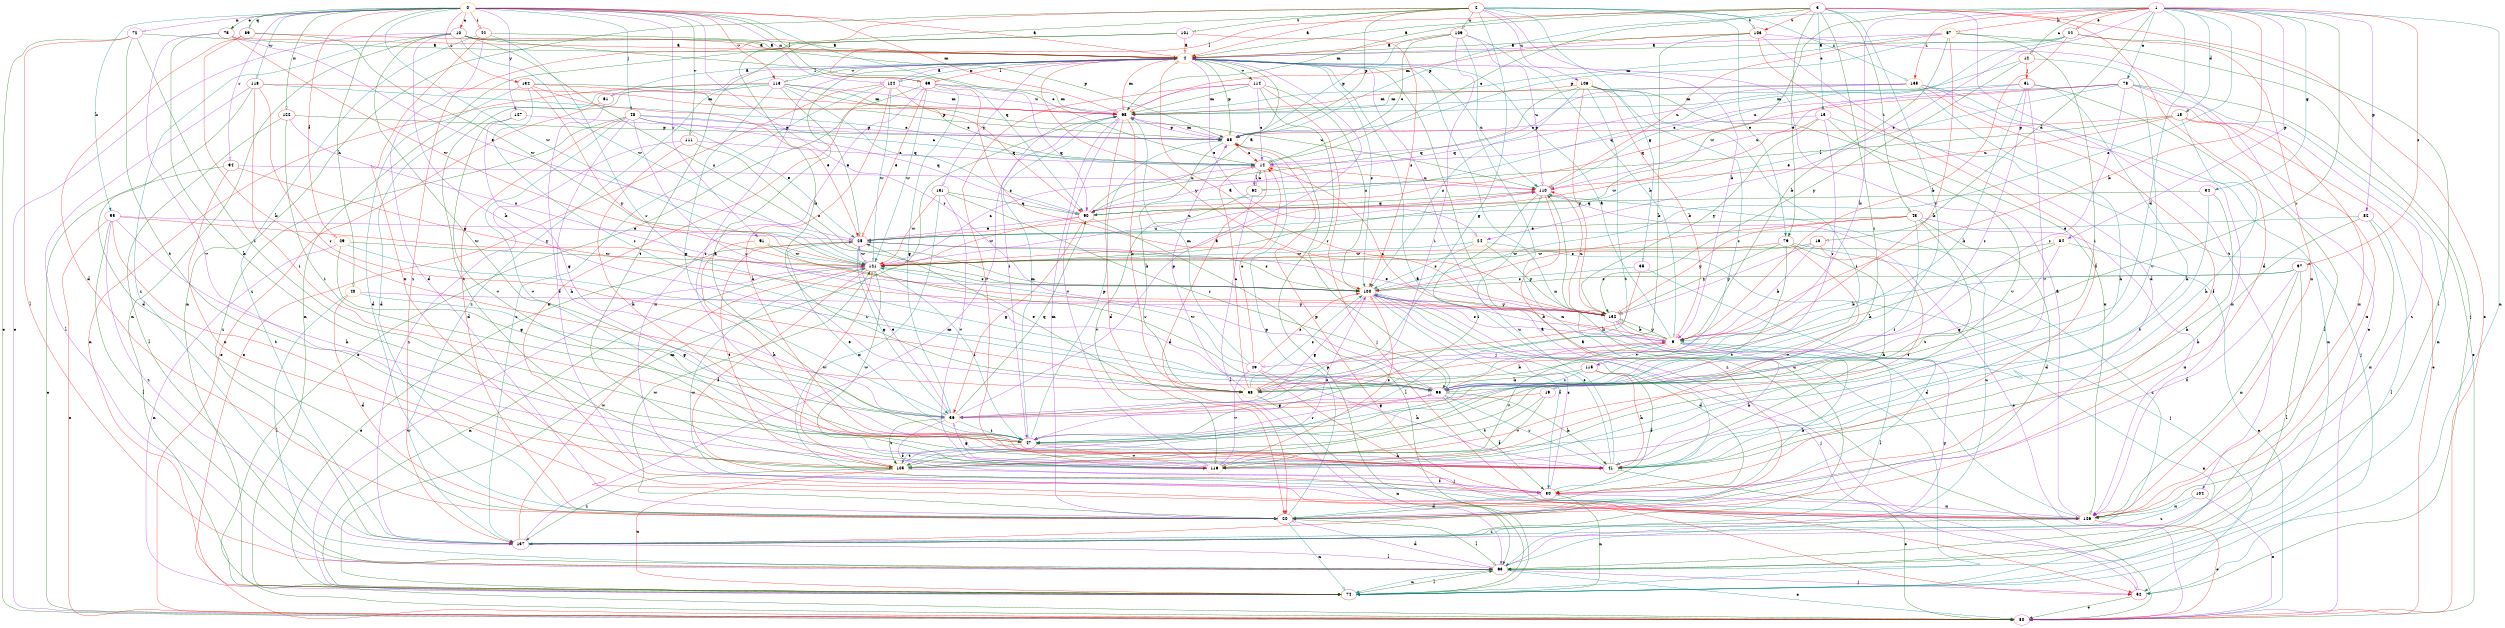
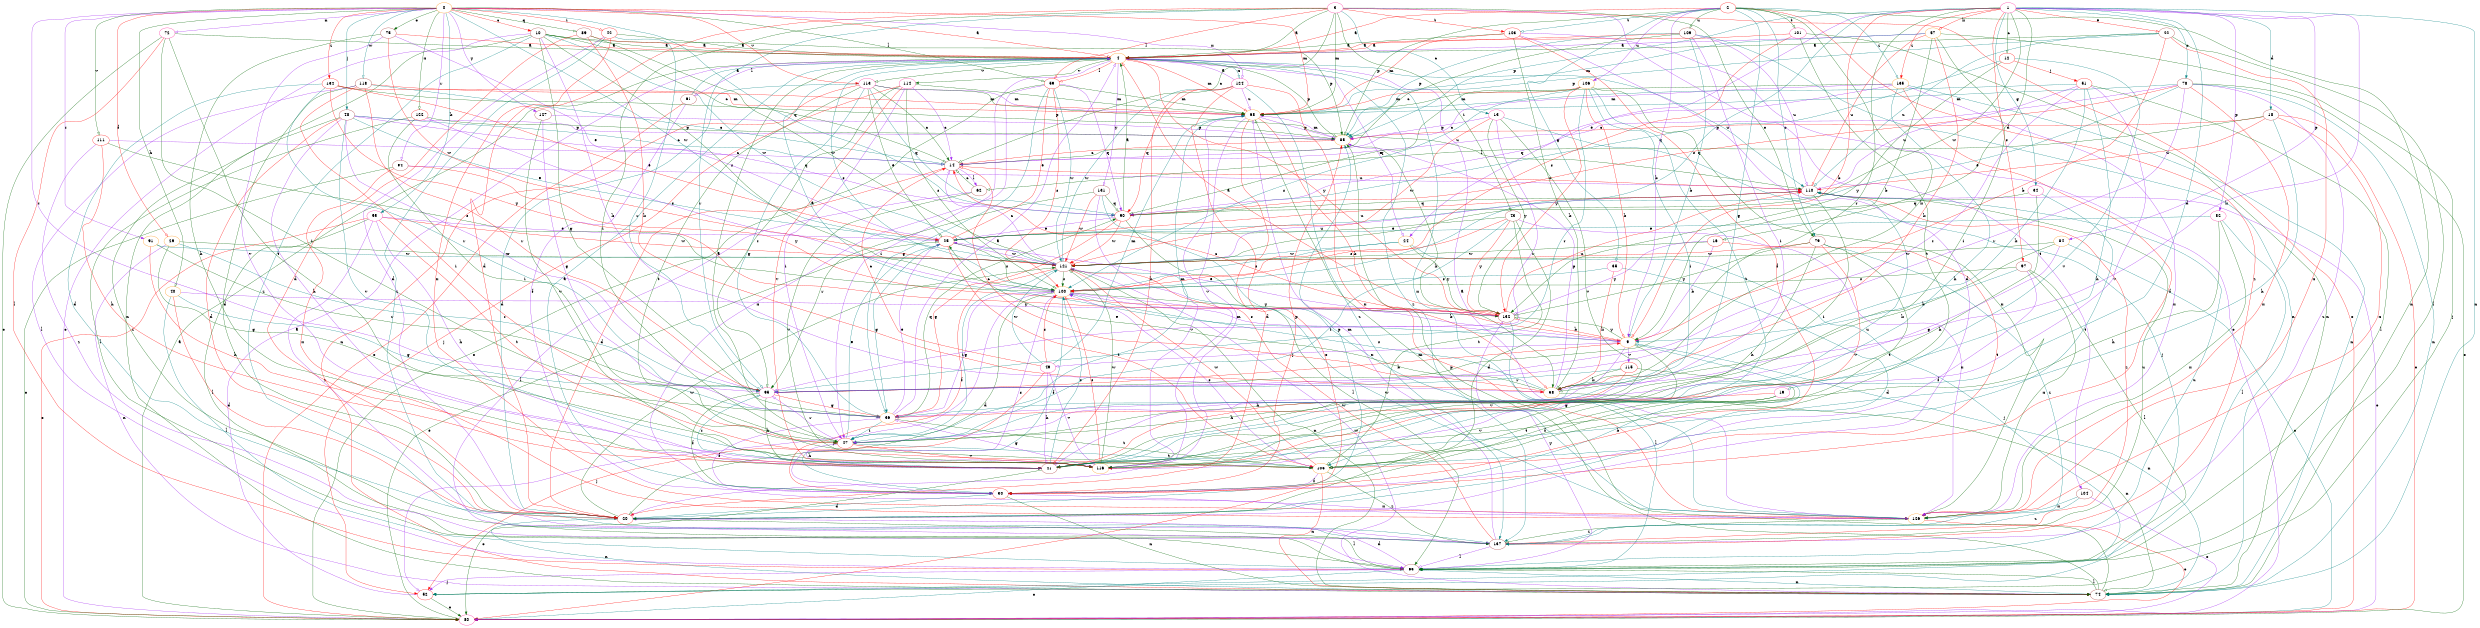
edge "47" -> "85": removed, label "p"
edge "132" -> "9": color darkgreen -> red
